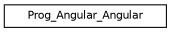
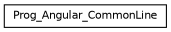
node "Prog_Angular_Angular": label "Prog_Angular_Angular" -> "Prog_Angular_CommonLine"
